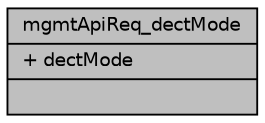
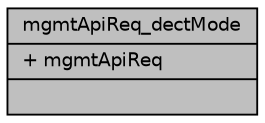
node "mgmtApiReq_dectMode": text "+ dectMode" -> "+ mgmtApiReq"
